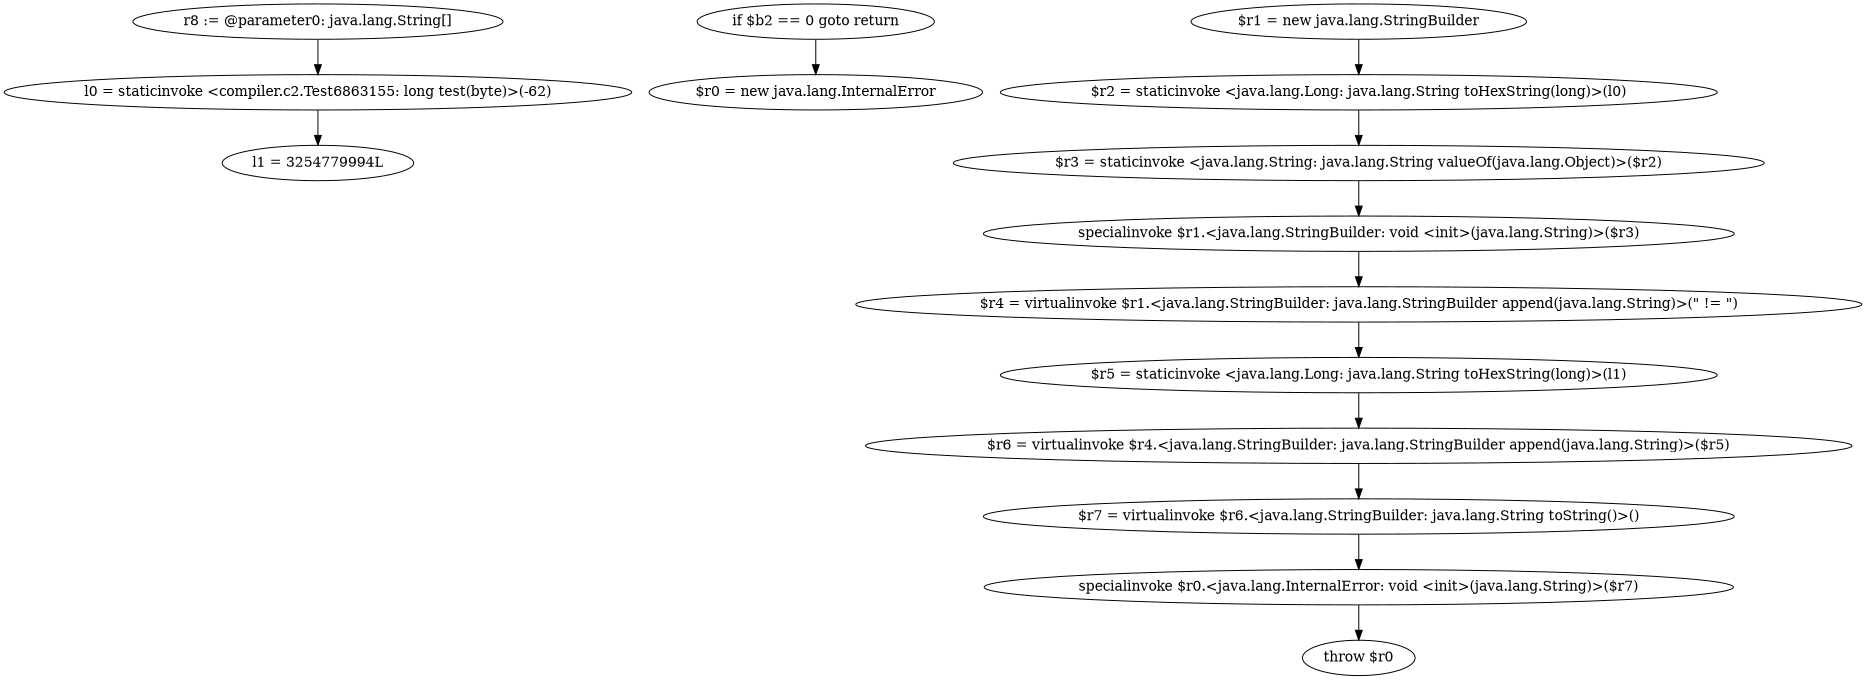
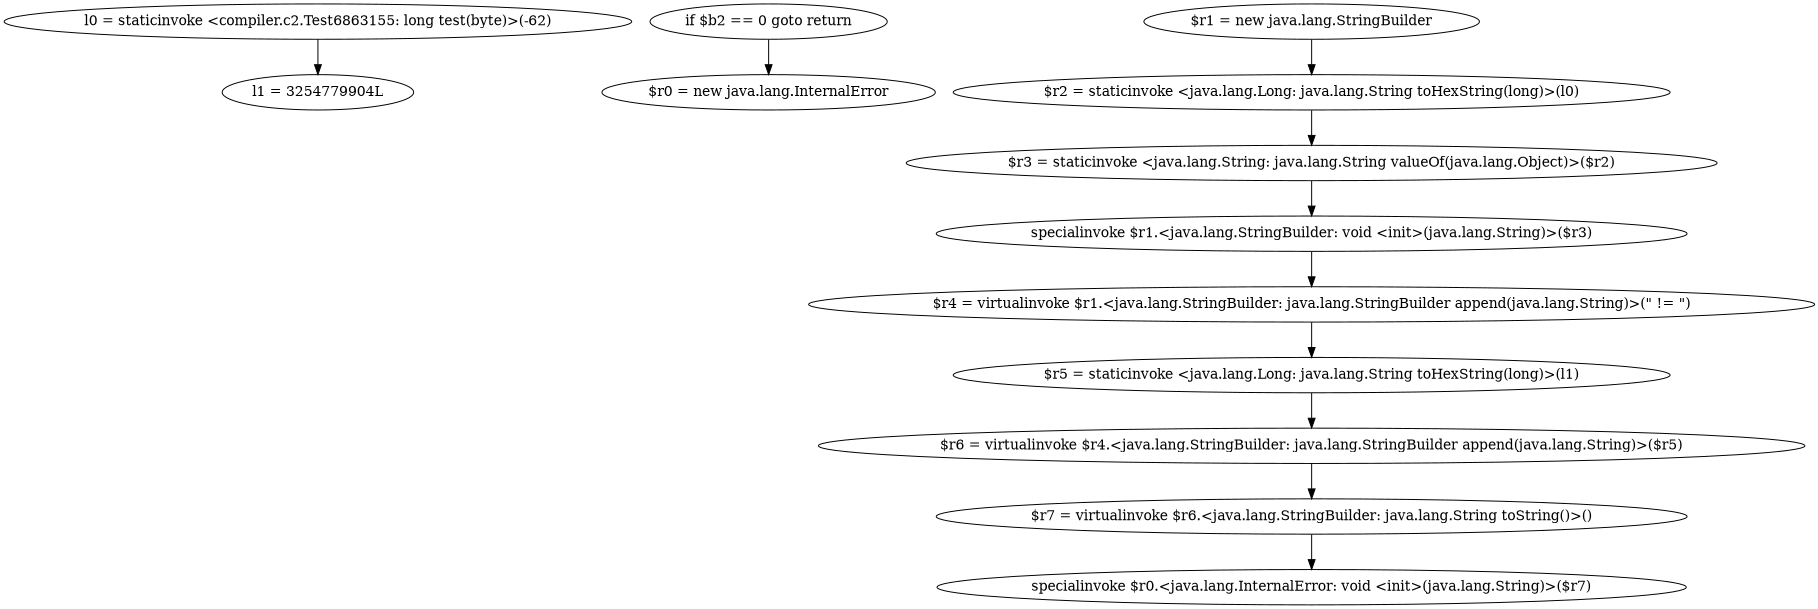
node "r8 := @parameter0: java.lang.String[]": removed
node "l1 = 3254779994L": label "l1 = 3254779994L" -> "l1 = 3254779904L"
node "throw $r0": removed
